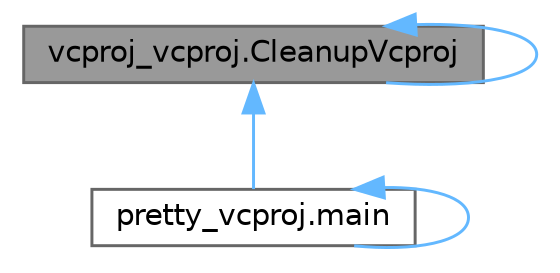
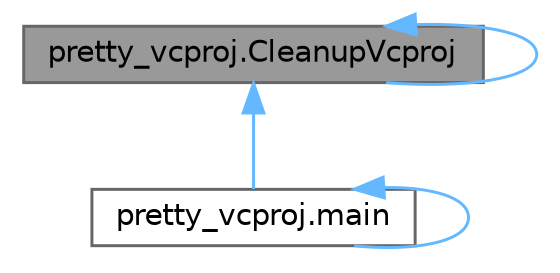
node "vcproj_vcproj.CleanupVcproj": label "vcproj_vcproj.CleanupVcproj" -> "pretty_vcproj.CleanupVcproj"
